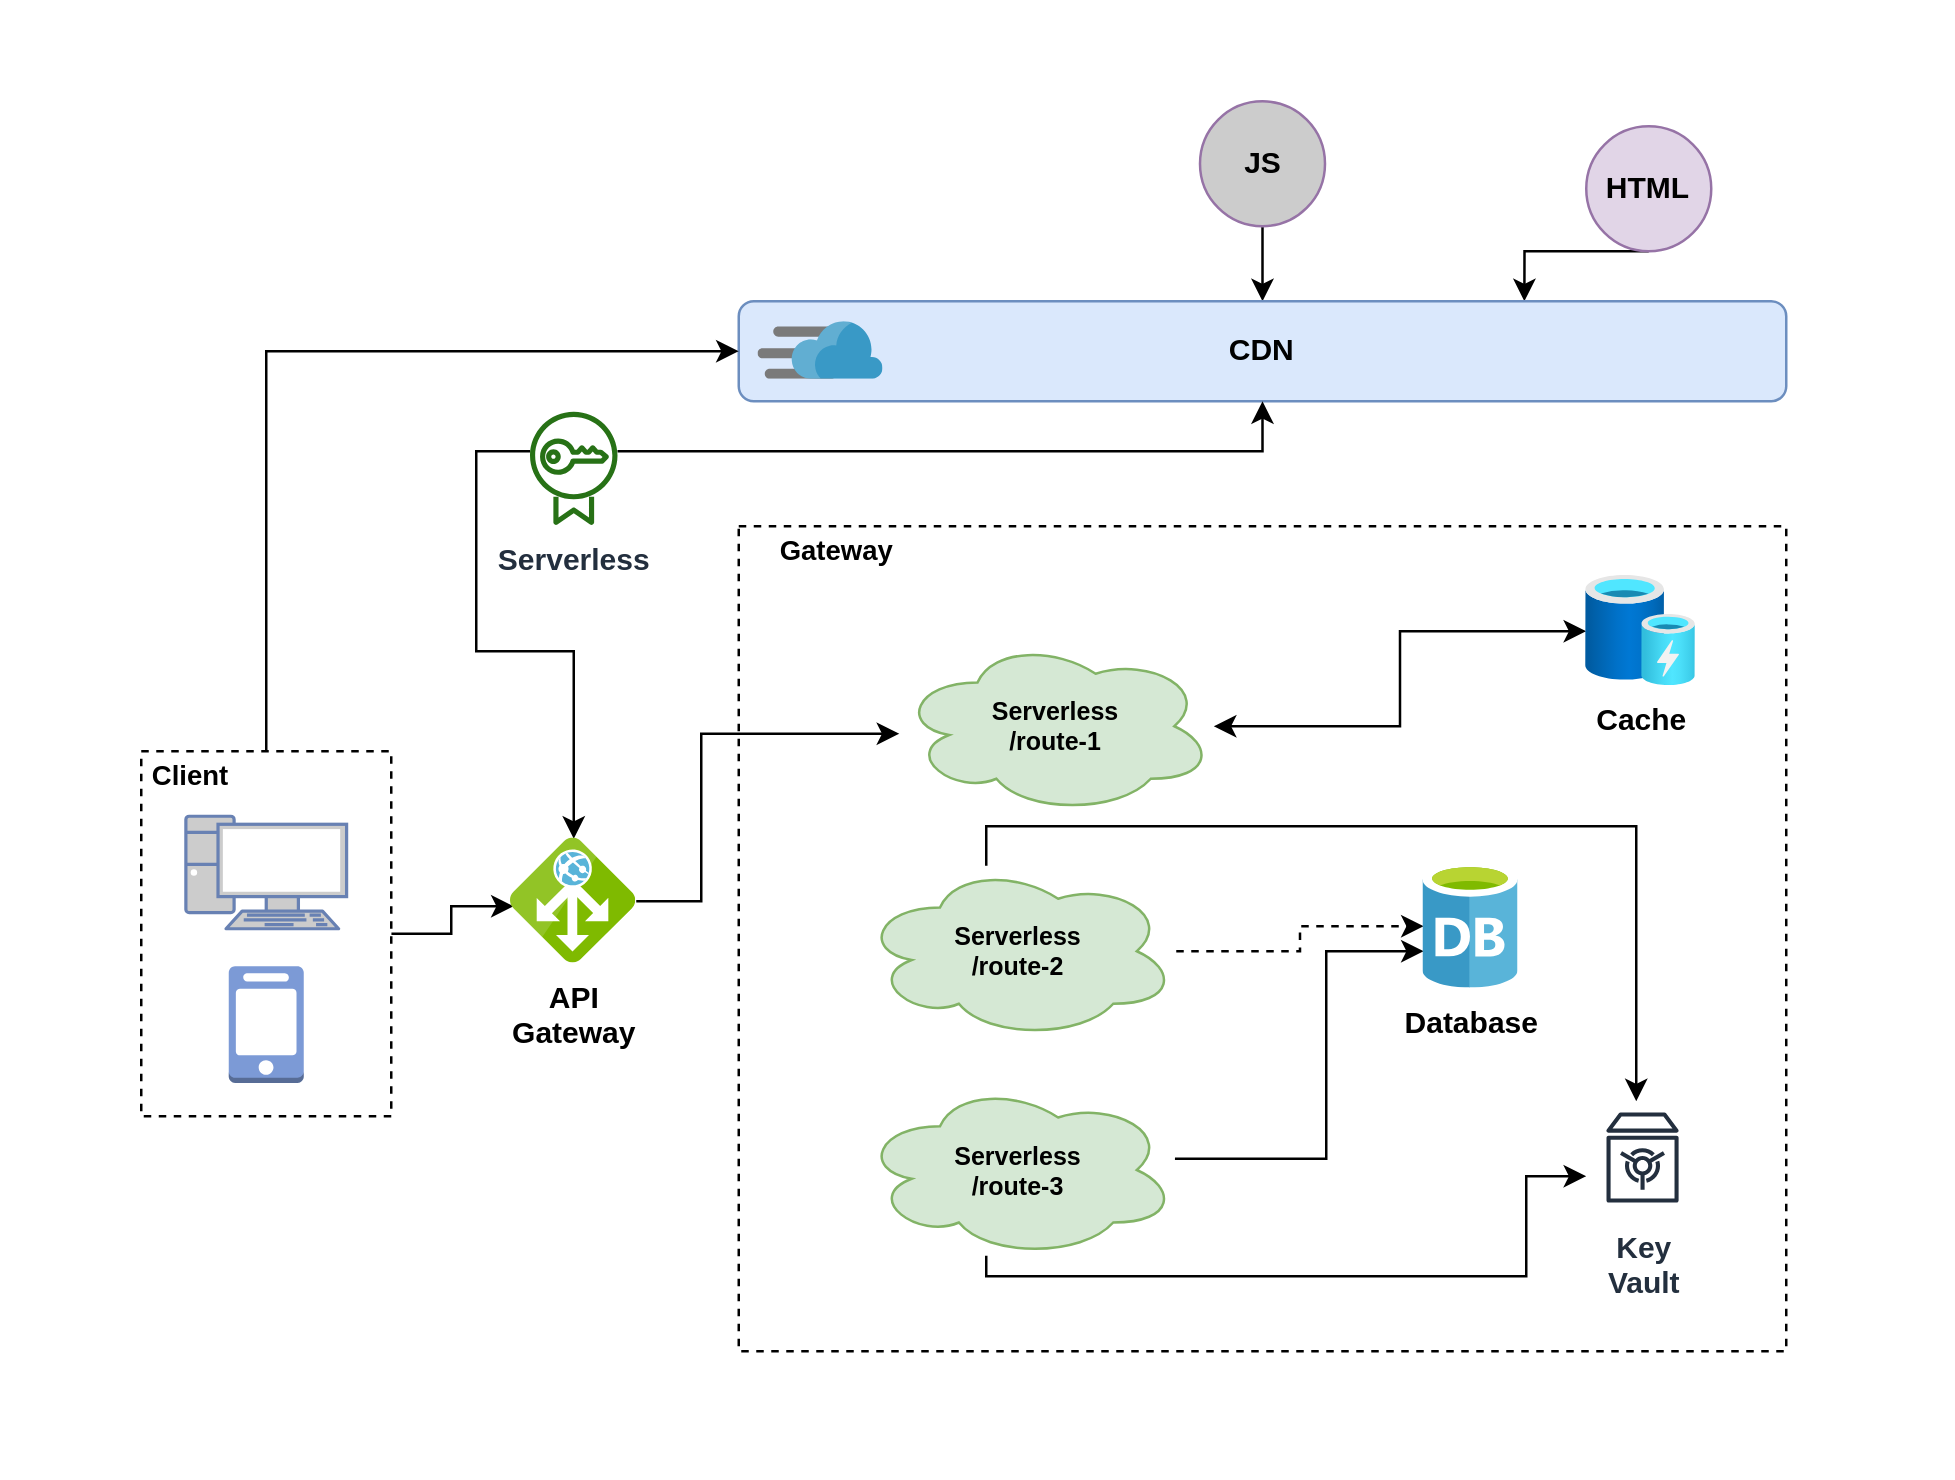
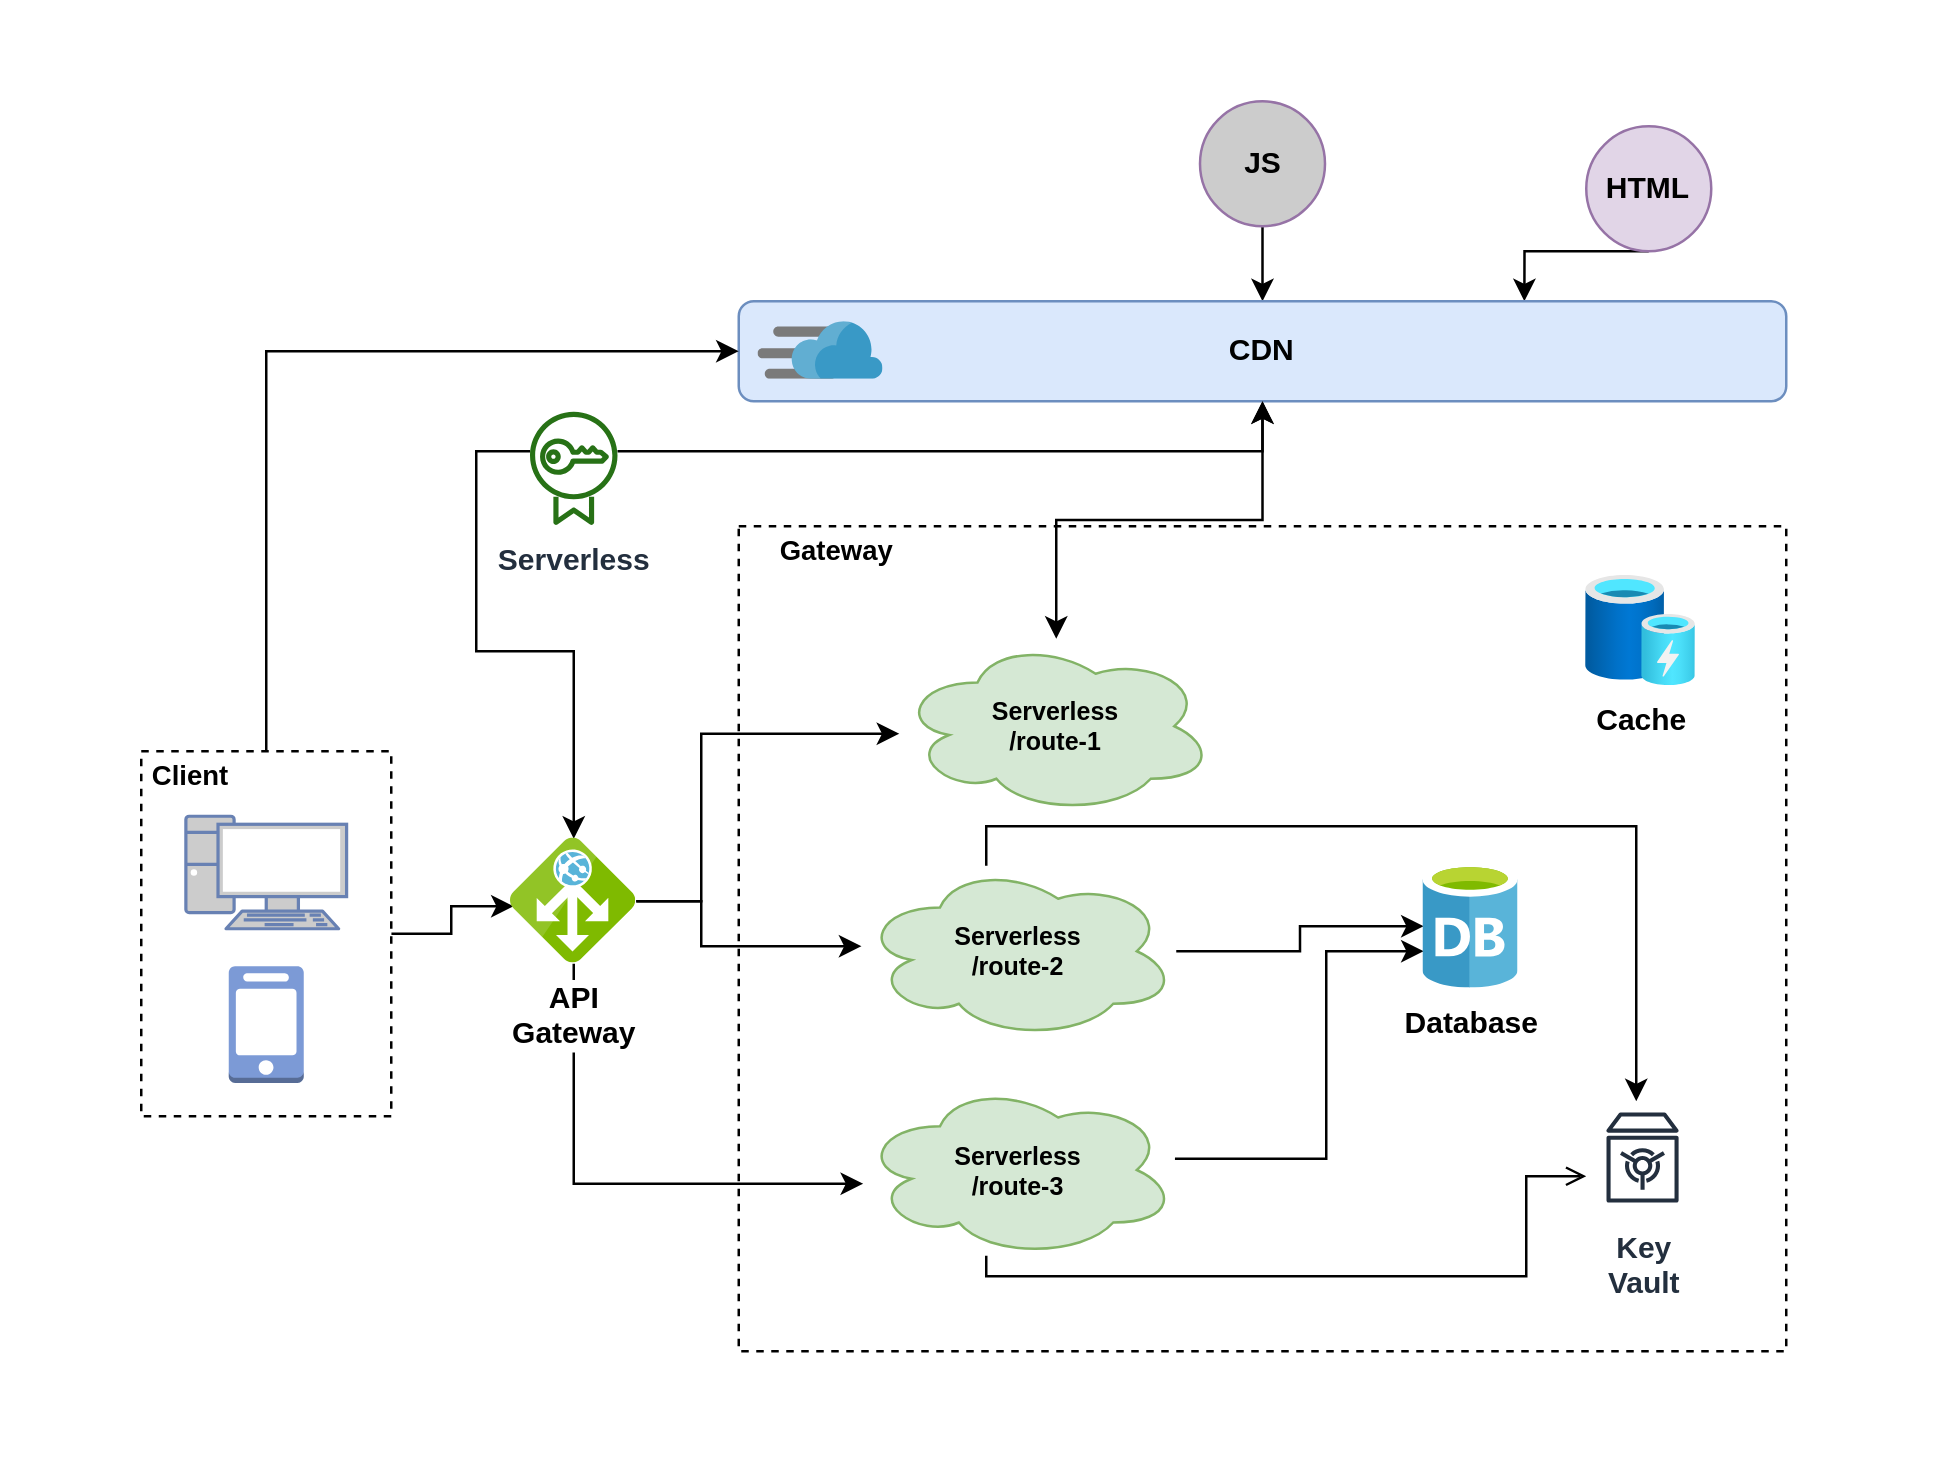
edge "Cache" -- "Serverless/route-1": now "CDN" -- "Serverless/route-1"
edge "Serverless/route-2" -> "Database": style dashed -> solid
edge "API Gateway" -> "Serverless/route-2": added
edge "Serverless/route-3" -> "Key Vault": arrowhead classic -> open
edge "API Gateway" -> "Serverless/route-3": added
